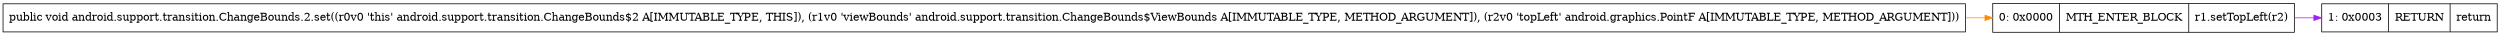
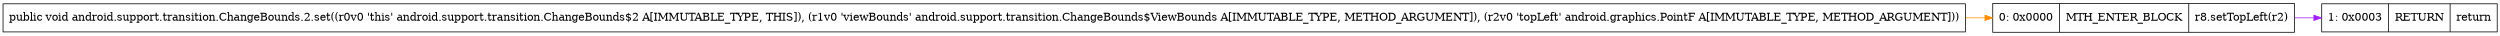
node "0: 0x0000": text "r1.setTopLeft(r2)" -> "r8.setTopLeft(r2)"
